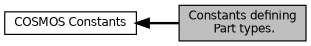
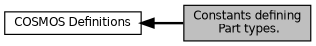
node "COSMOS Constants": label "COSMOS Constants" -> "COSMOS Definitions"
